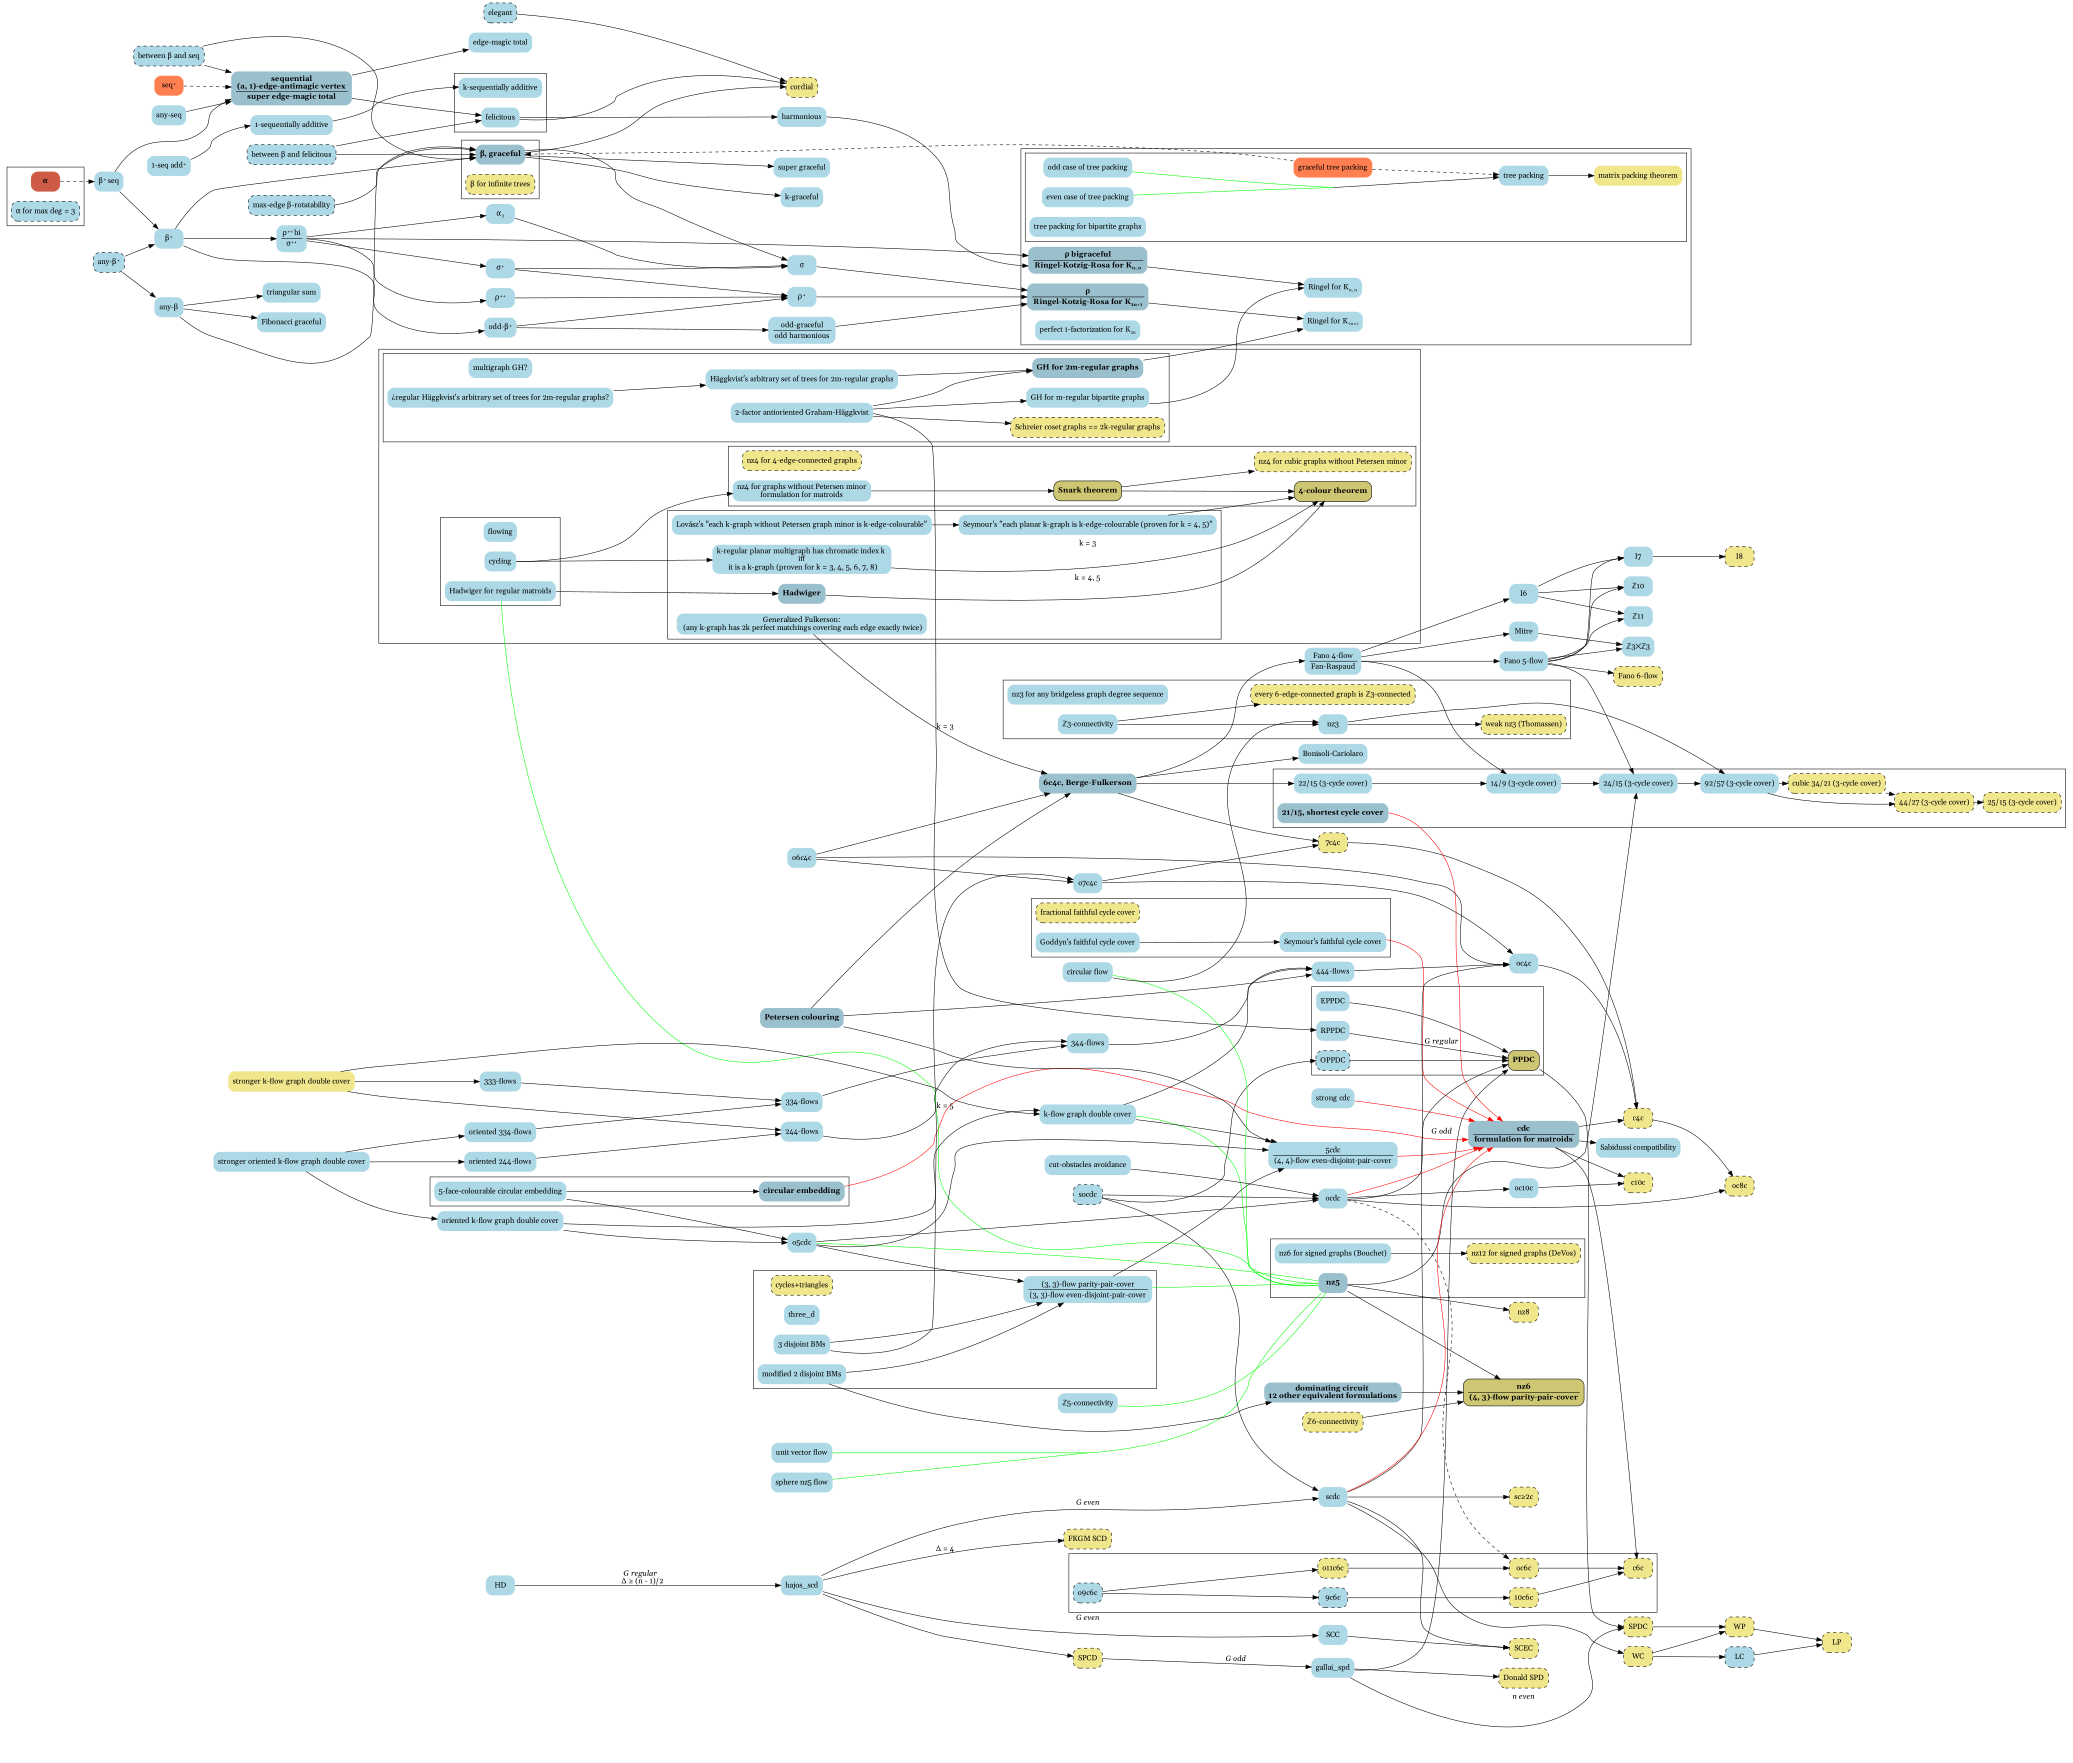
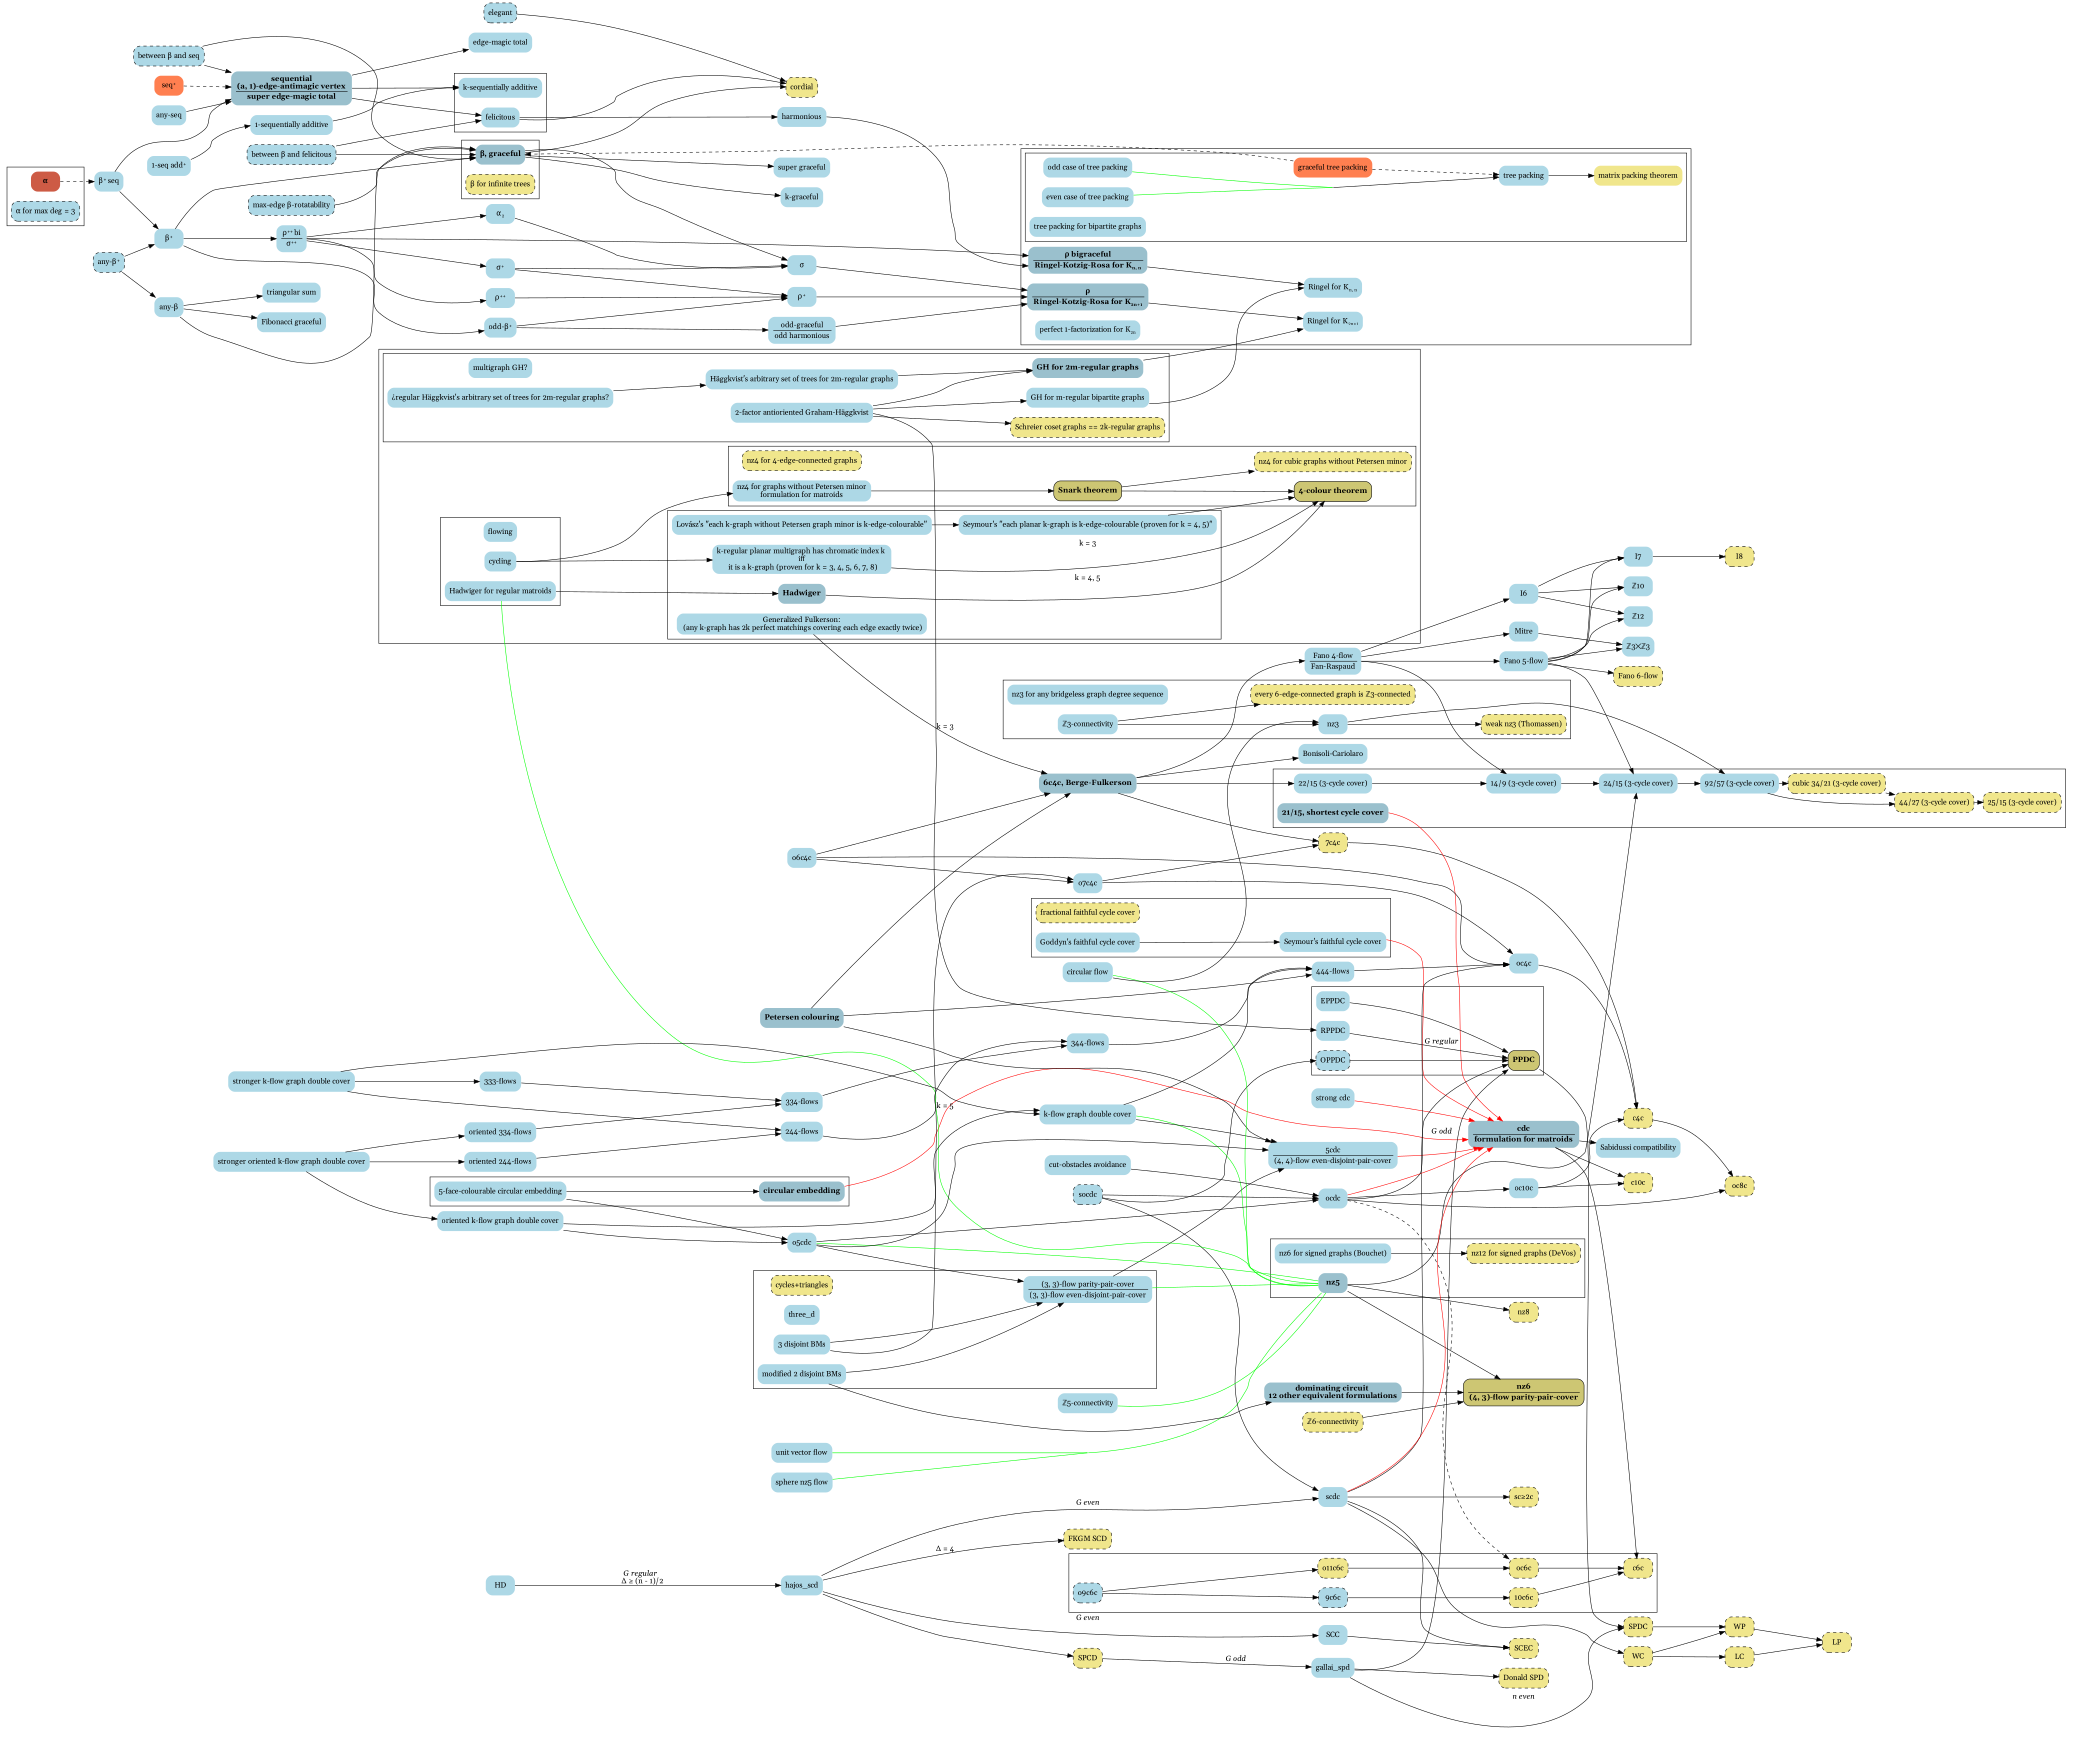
edge "sequential" -> "k-sequentially additive": added
node "ℤ11": label "ℤ11" -> "ℤ12"
node "stronger k-flow graph double cover": fillcolor khaki -> lightblue
edge "cdc" -> "c4c": now "oc10c" -> "c4c"
node "LC": fillcolor lightblue -> khaki
